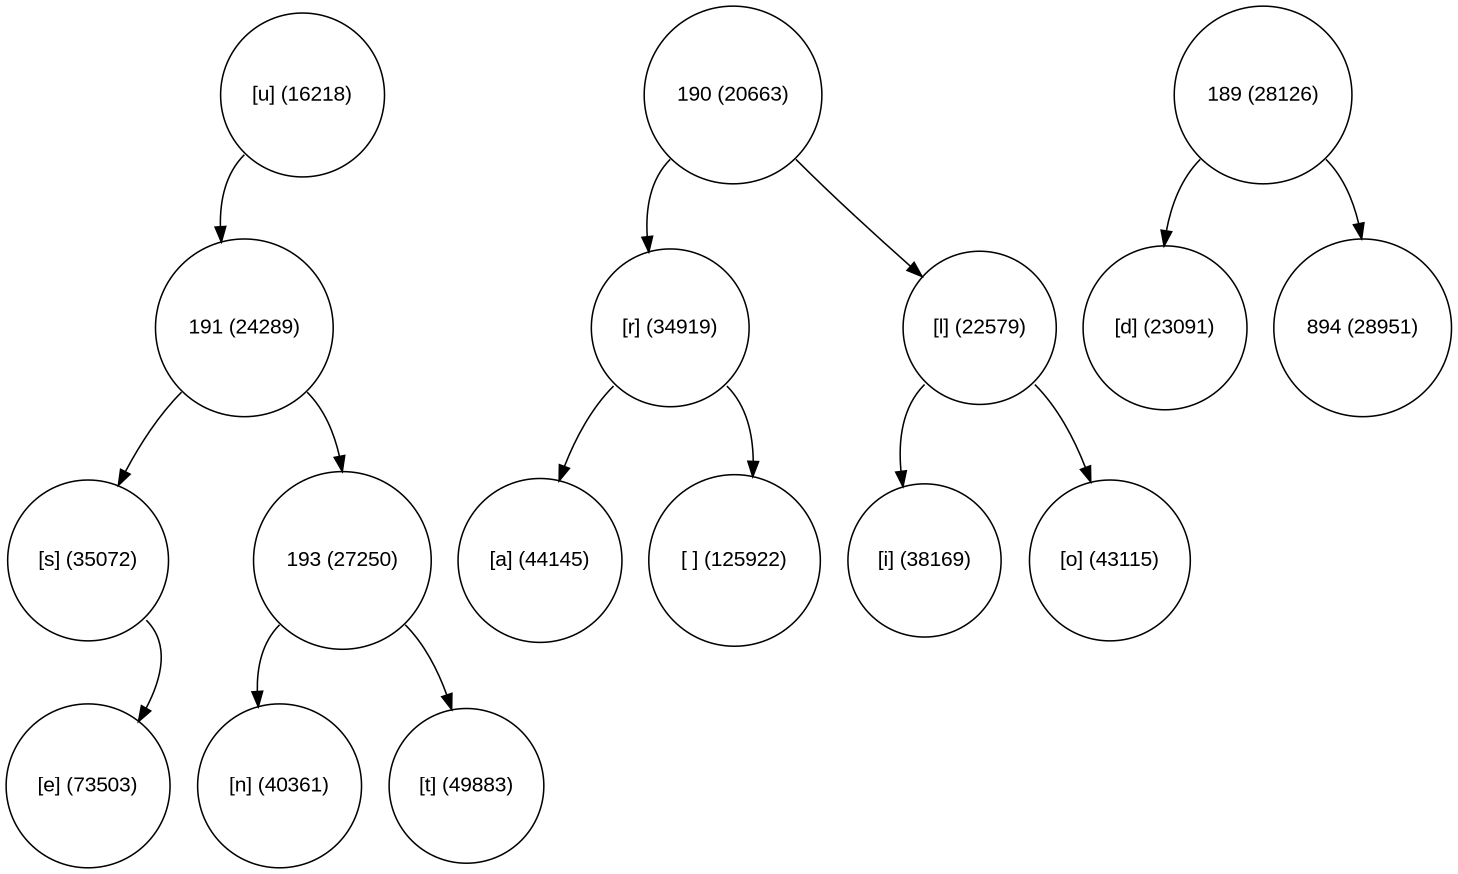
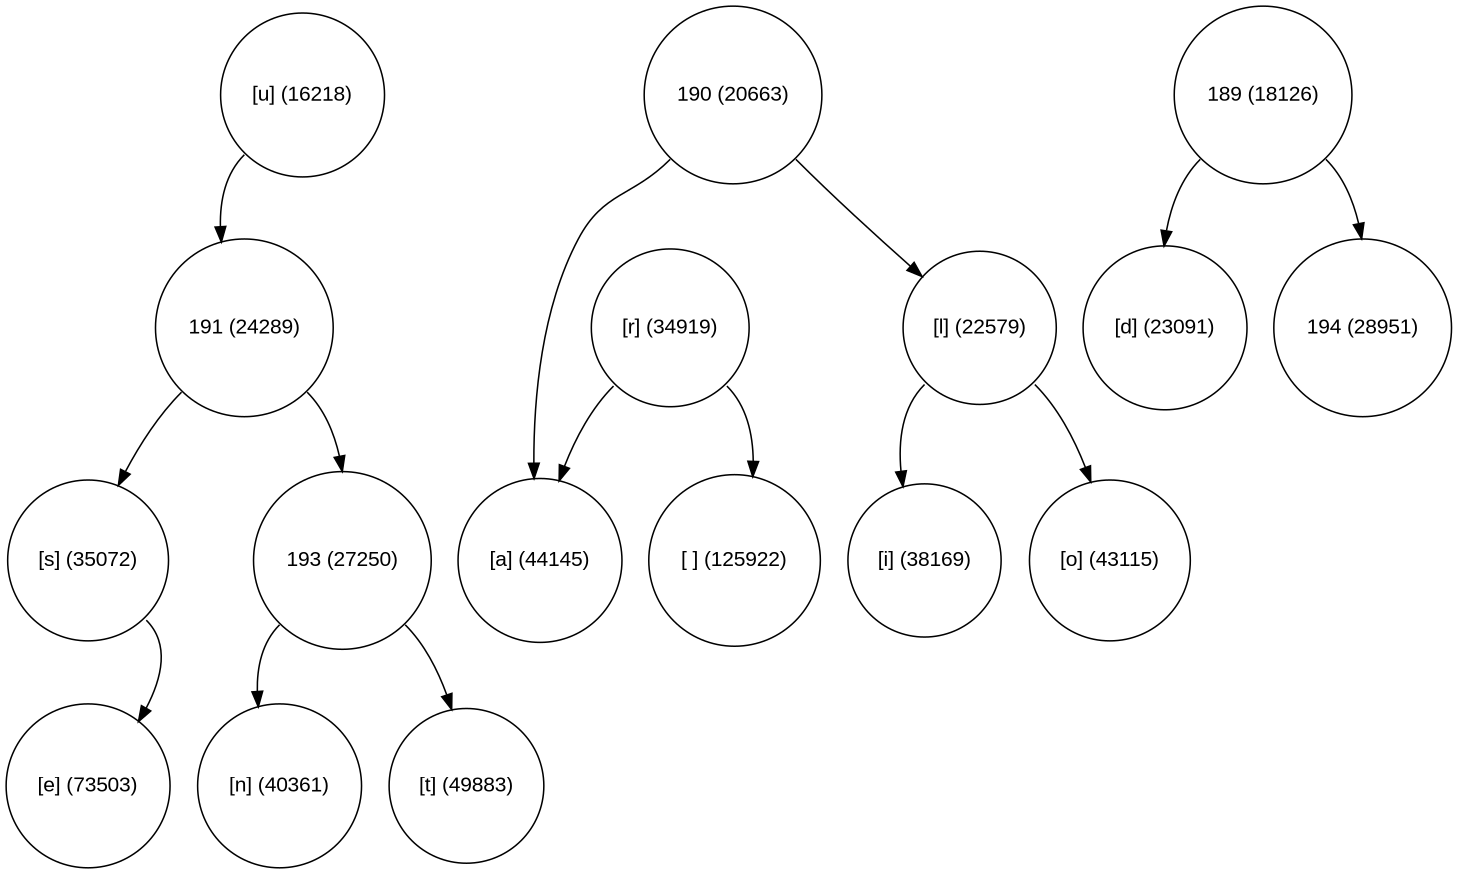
node "189 (28126)": label "189 (28126)" -> "189 (18126)"
edge "190 (20663)" -> "[r] (34919)": now "190 (20663)" -> "[a] (44145)"
node "894 (28951)": label "894 (28951)" -> "194 (28951)"
